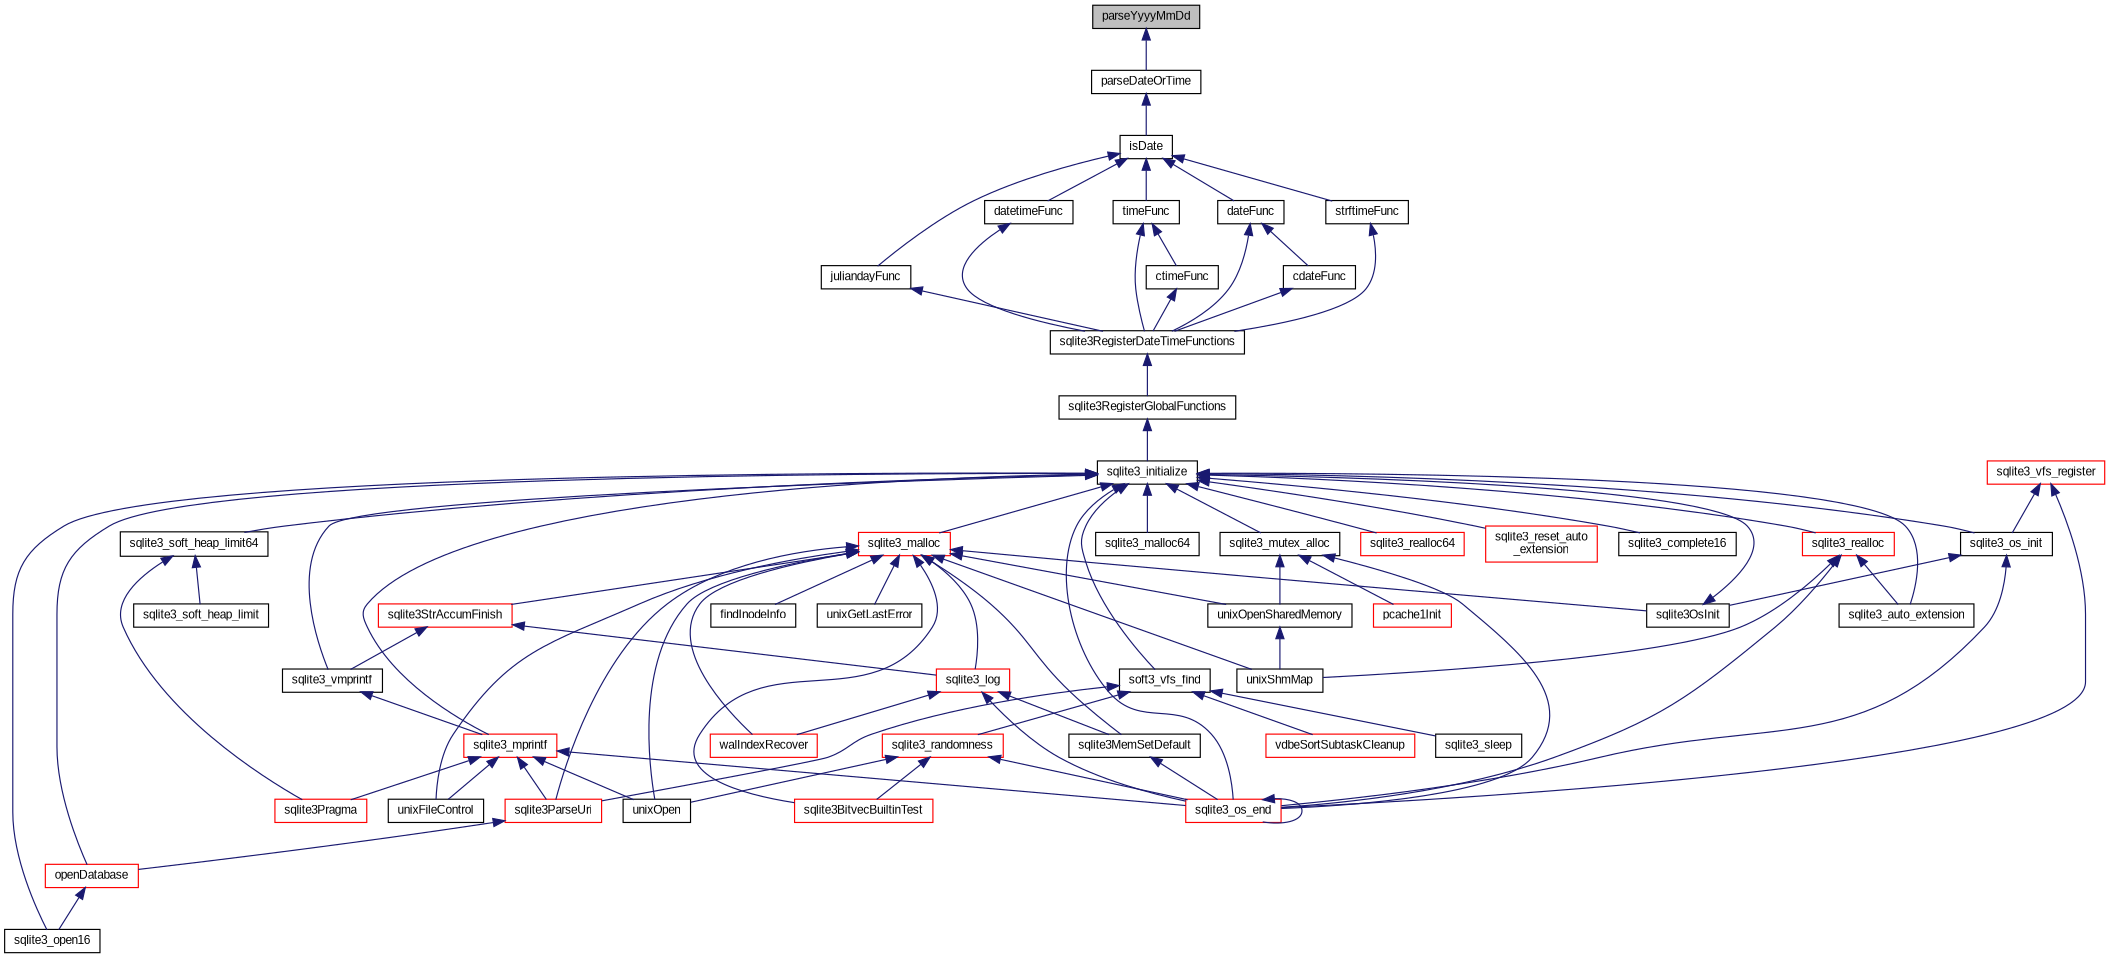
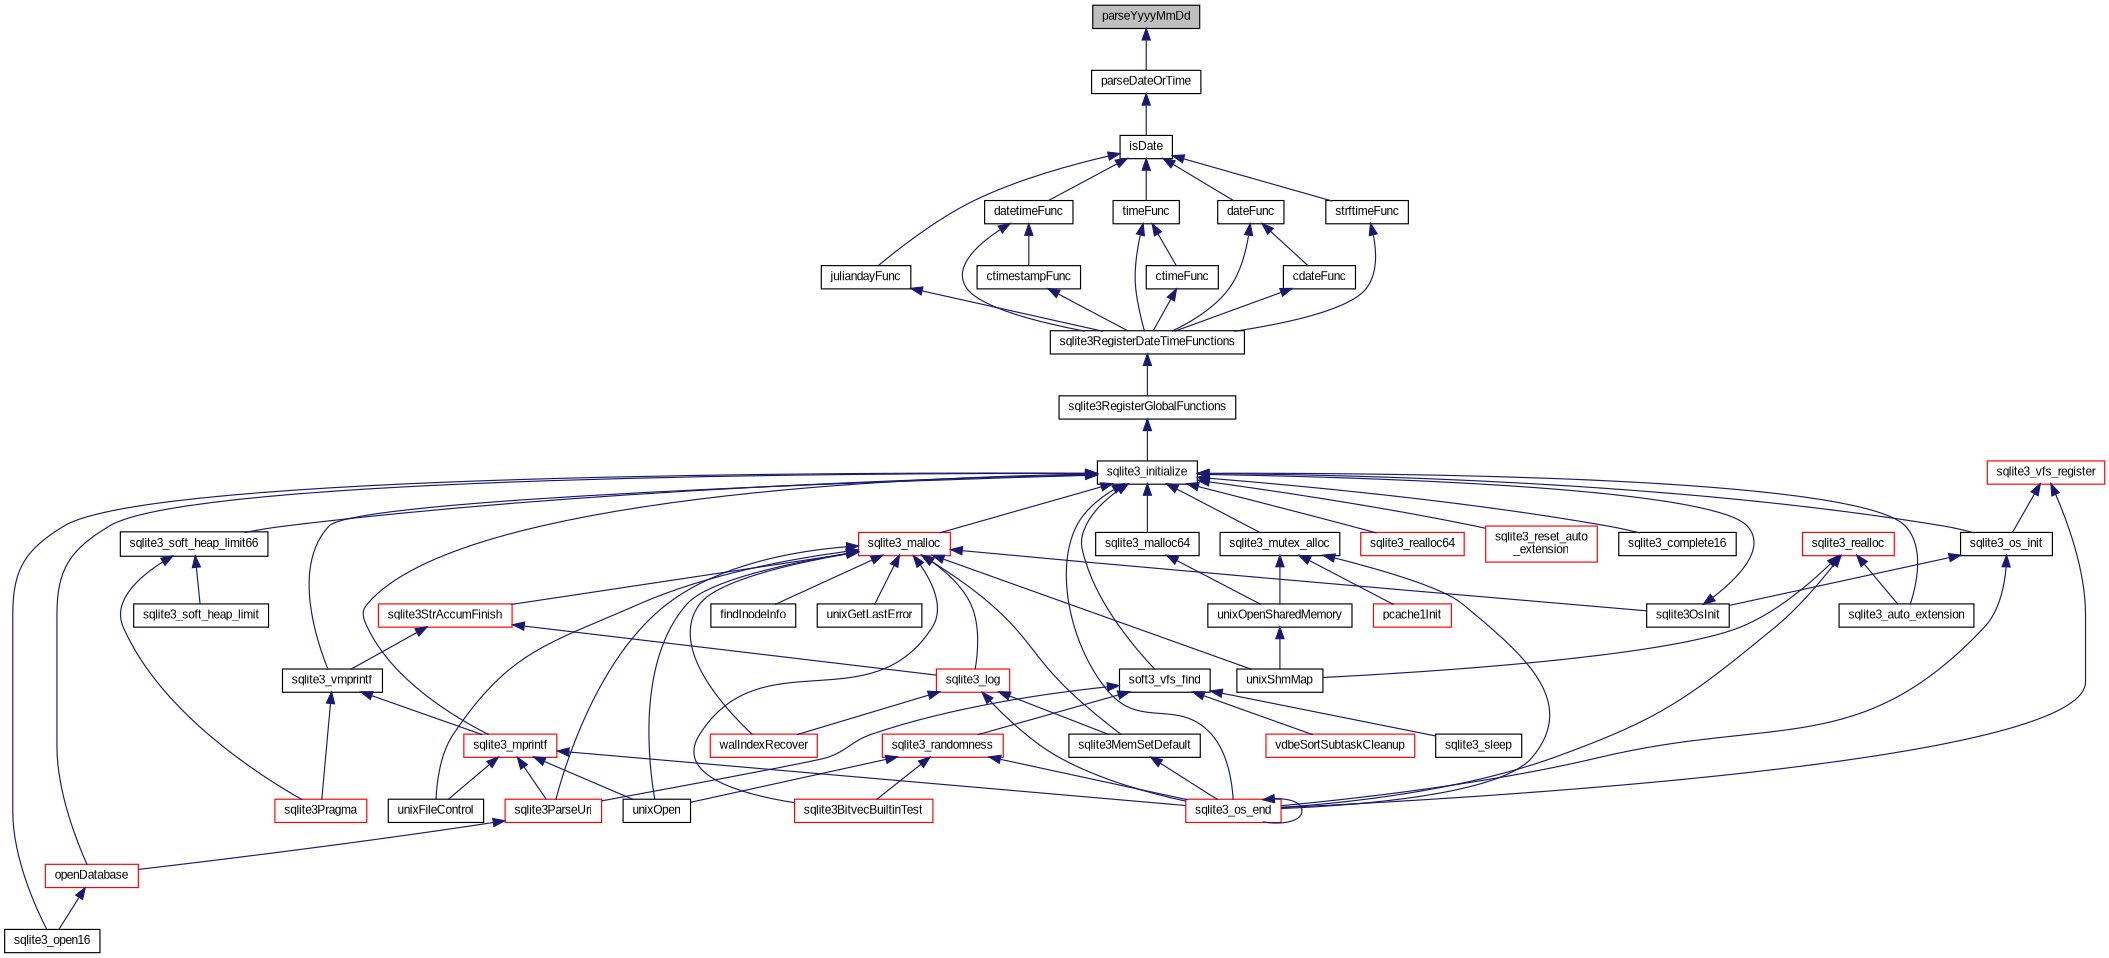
node "ctimestampFunc": added
edge "sqlite3_realloc" -> "sqlite3_initialize": removed
node "sqlite3_soft_heap_limit64": label "sqlite3_soft_heap_limit64" -> "sqlite3_soft_heap_limit66"
edge "unixOpenSharedMemory" -> "sqlite3_malloc": now "unixOpenSharedMemory" -> "sqlite3_malloc64"
edge "sqlite3Pragma" -> "sqlite3_mprintf": now "sqlite3Pragma" -> "sqlite3_vmprintf"
